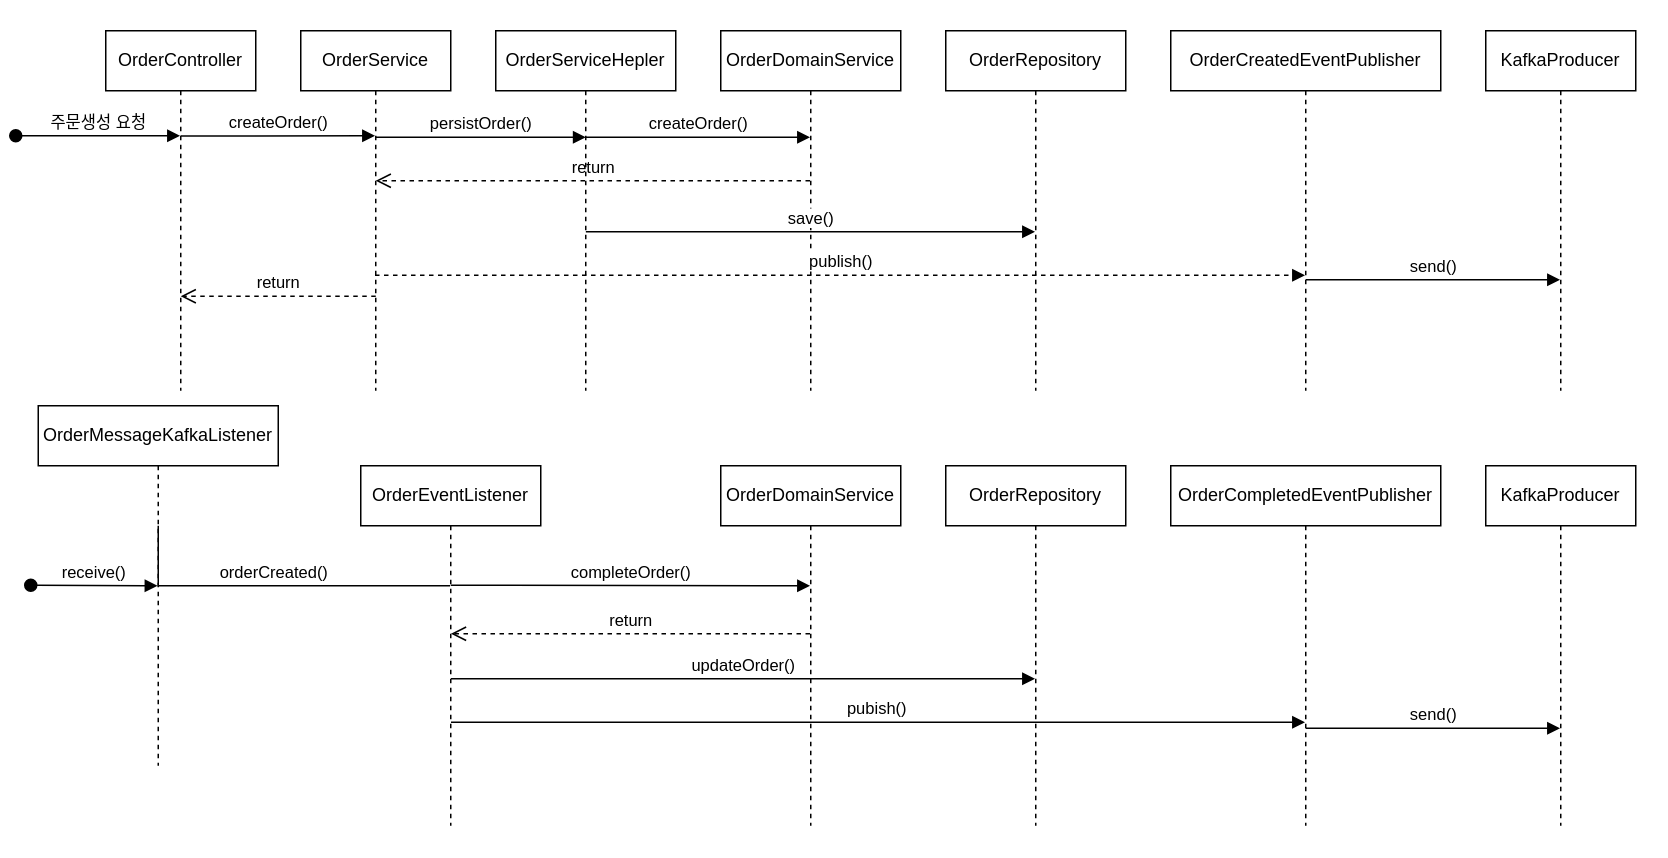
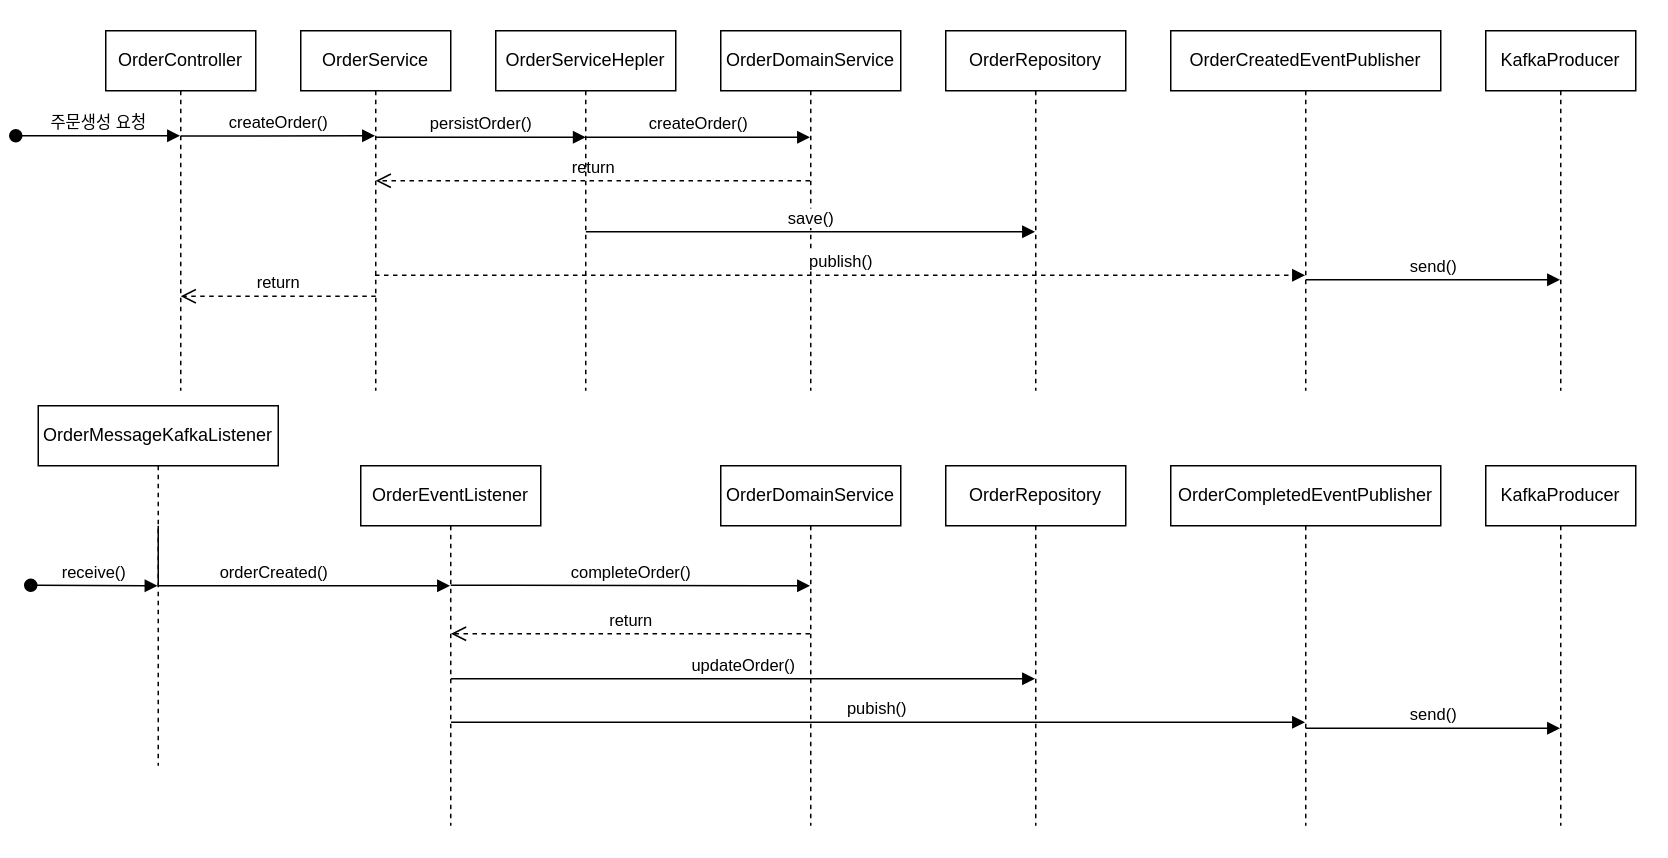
edge "OrderMessageKafkaListener" -- "OrderEventListener": arrowhead none -> block
